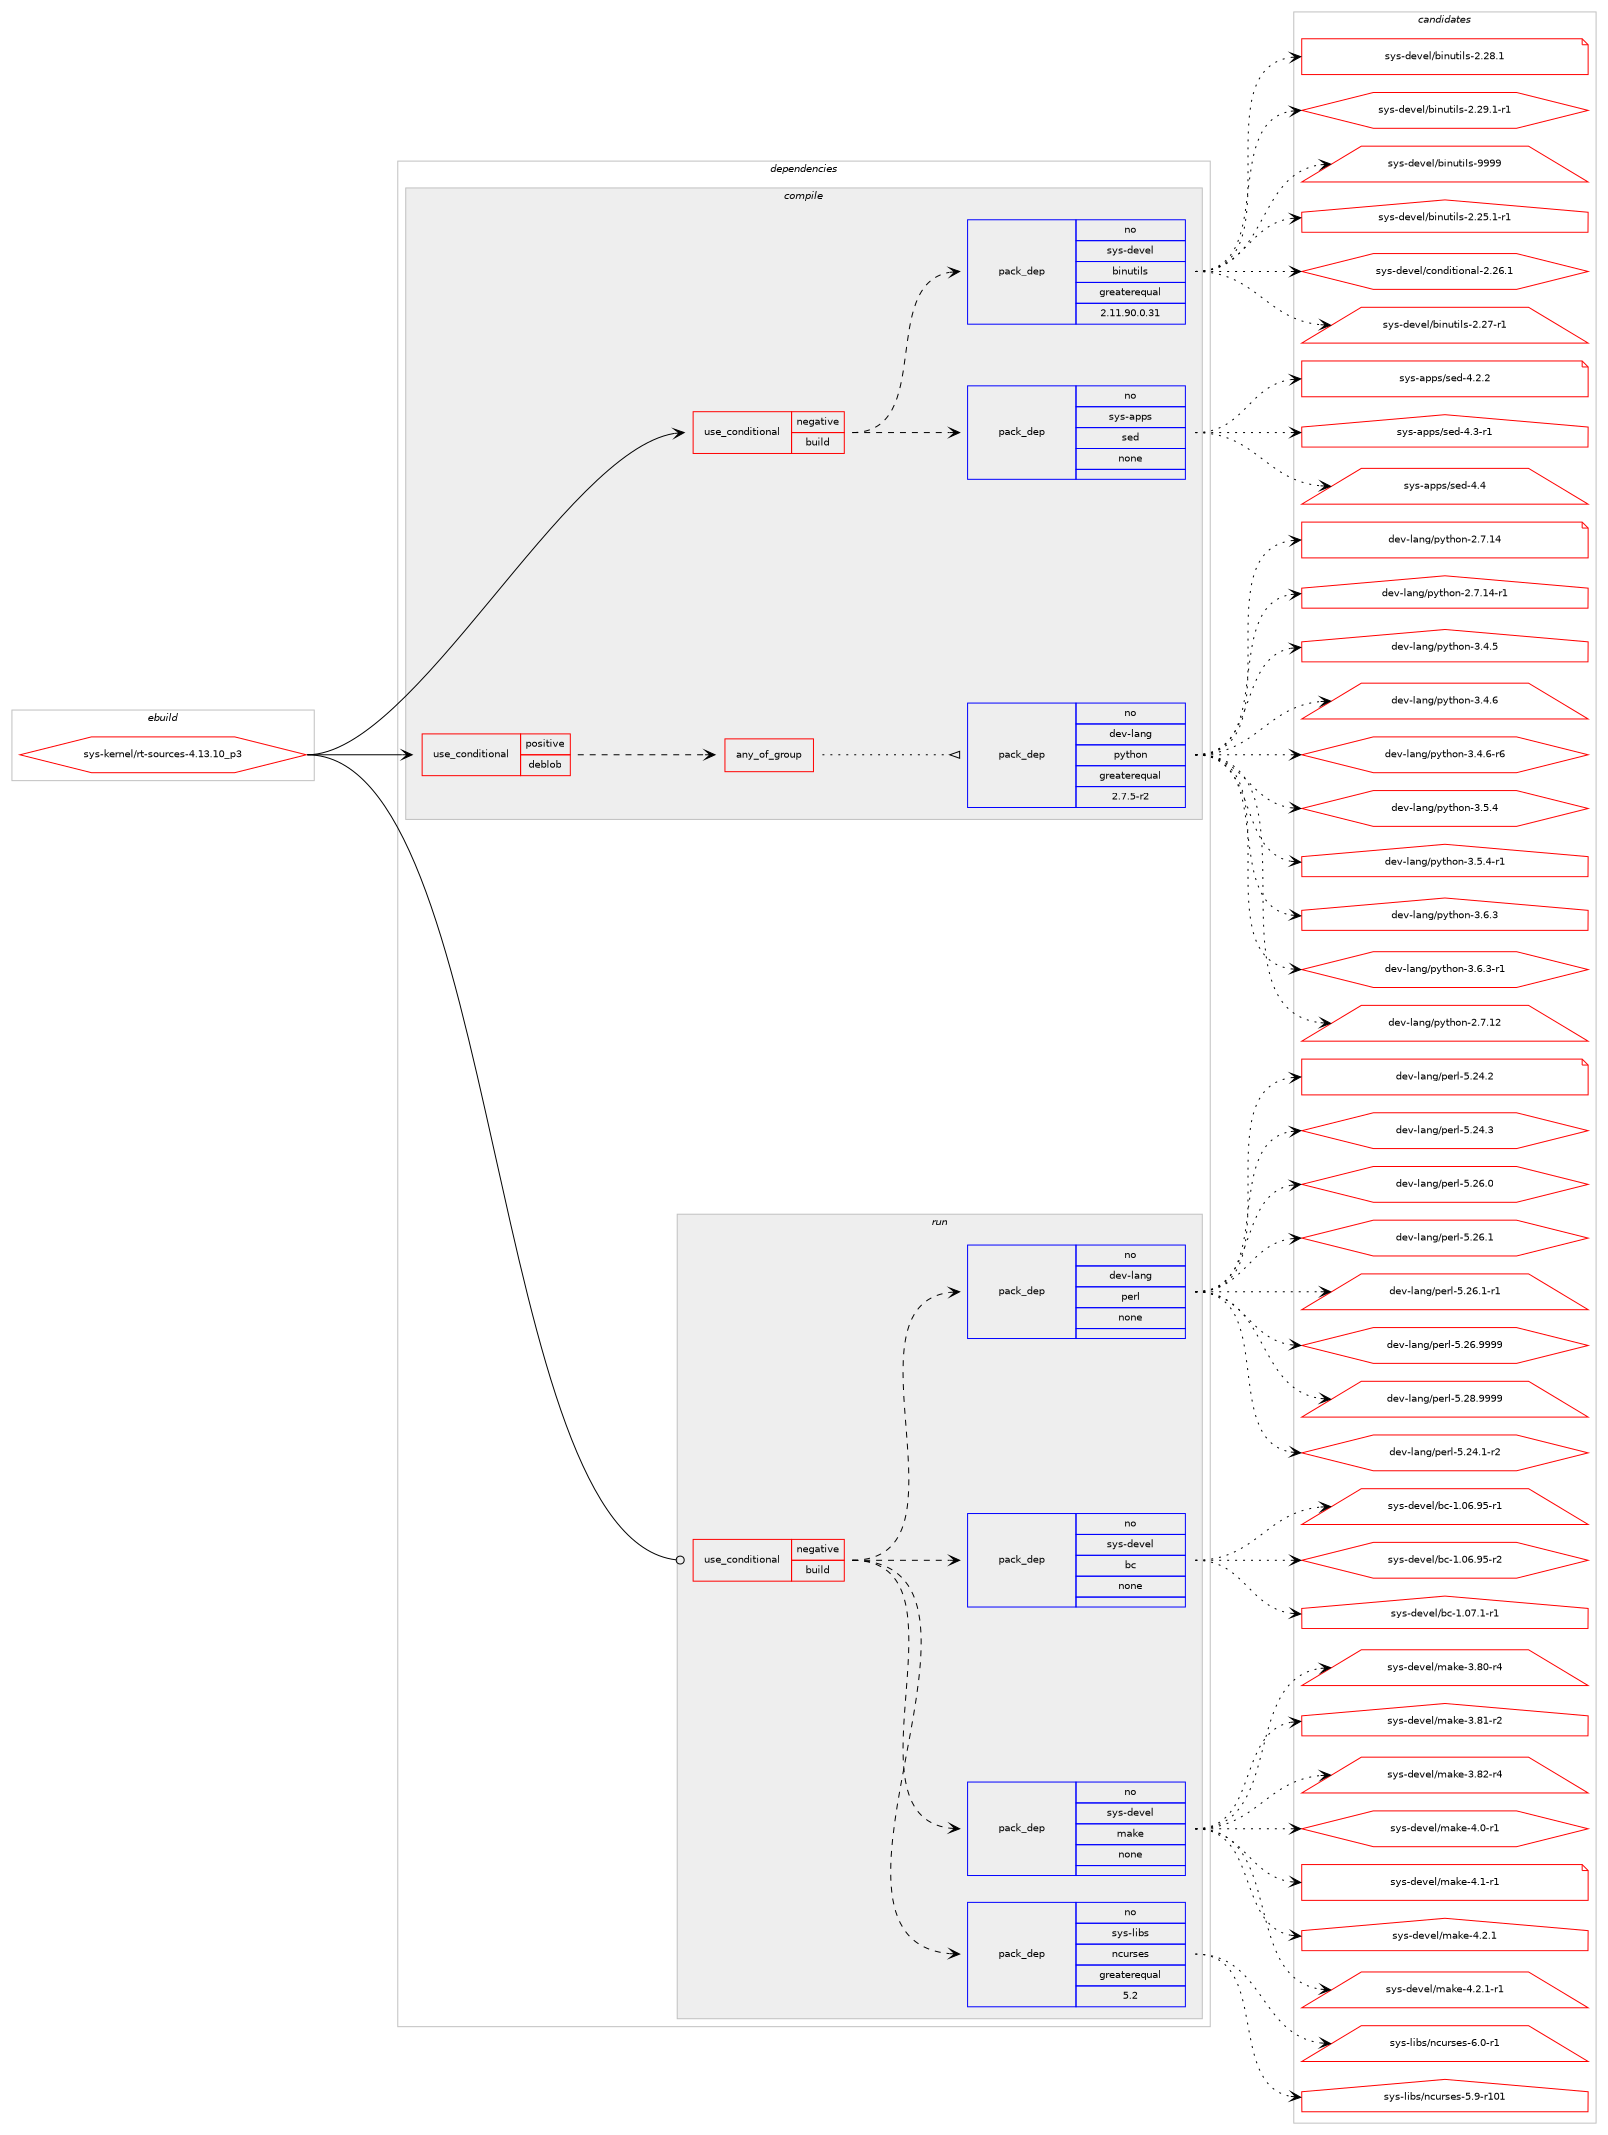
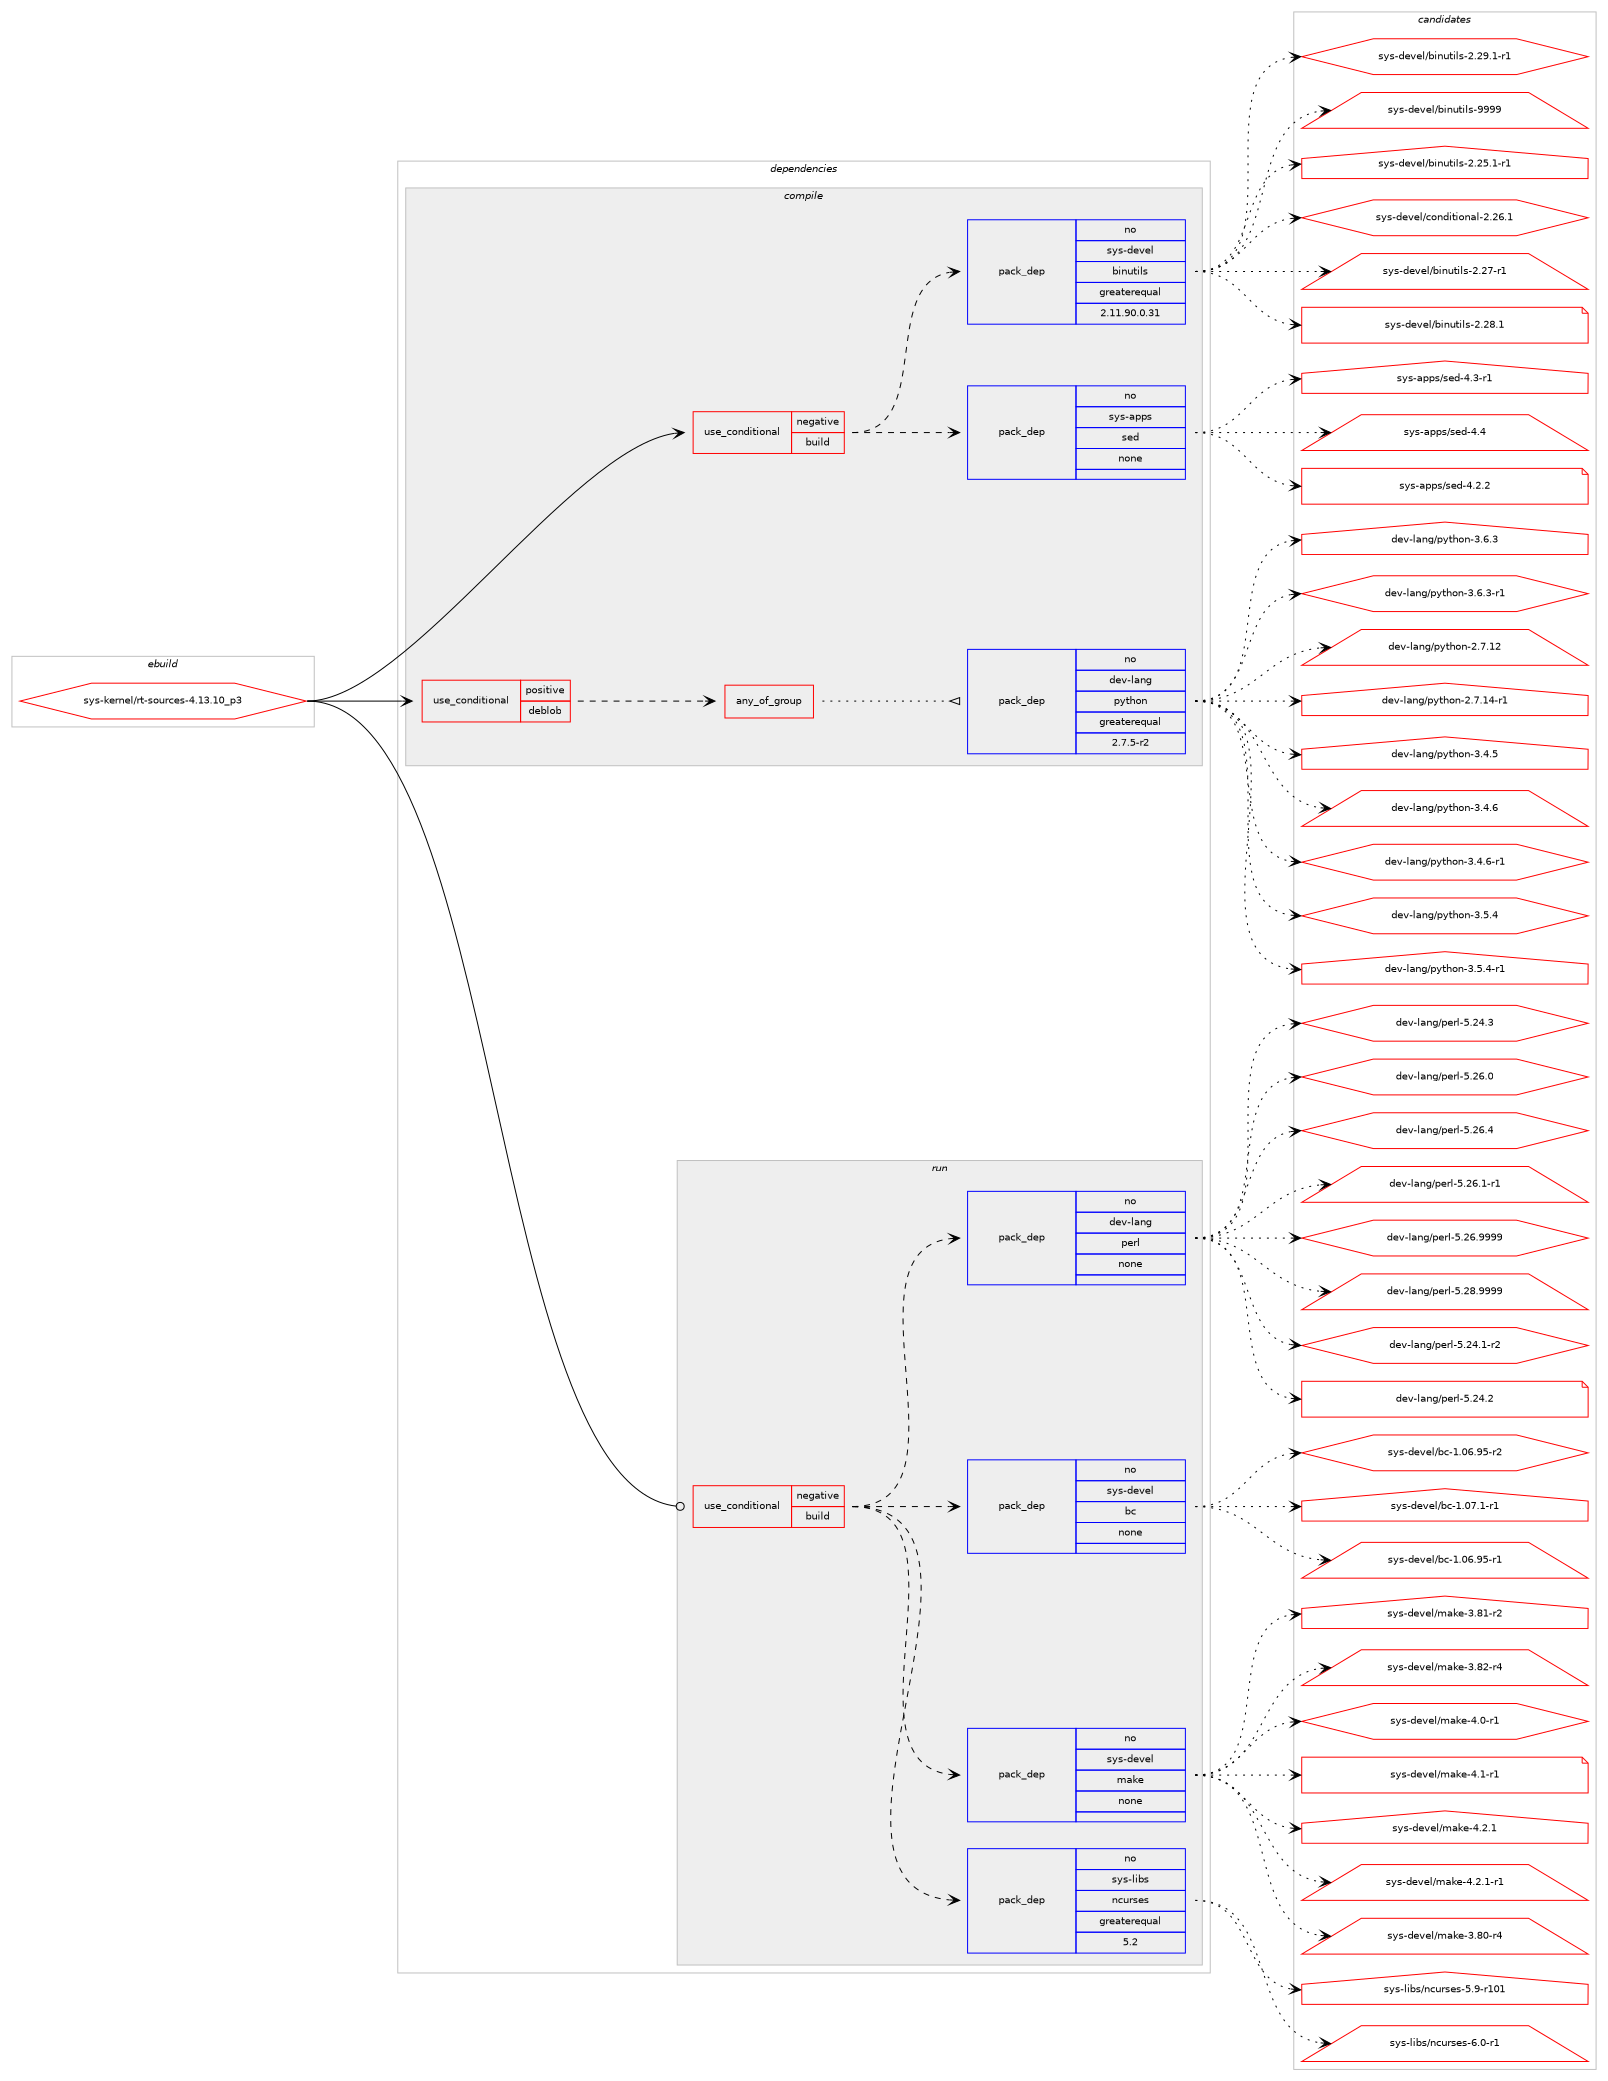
node "dev-lang/python-2.7.14": removed
node "dev-lang/python-3.4.6-r6": label "dev-lang/python-3.4.6-r6" -> "dev-lang/python-3.4.6-r1"
node "dev-lang/perl-5.26.1": label "dev-lang/perl-5.26.1" -> "dev-lang/perl-5.26.4"
